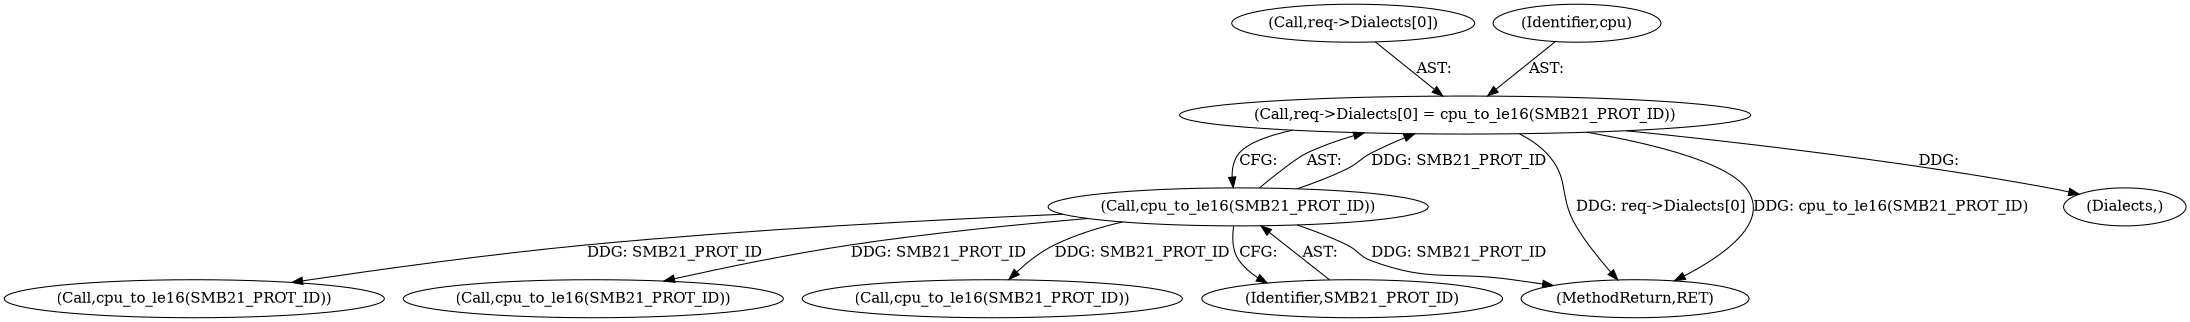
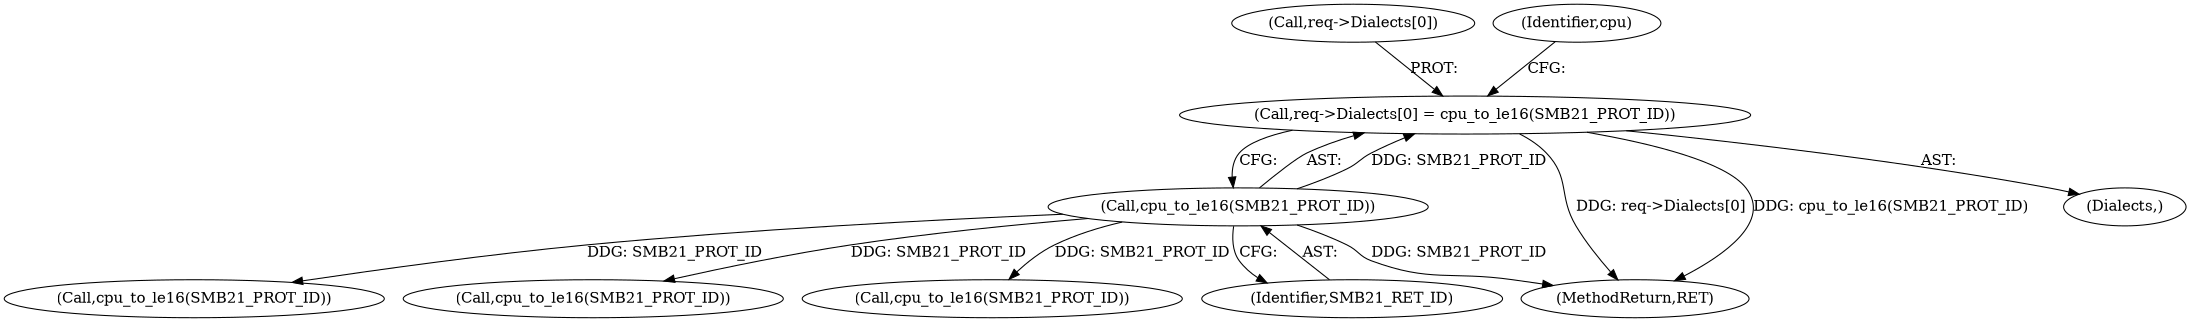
edge "(Call,req->Dialects[0])" -> "(Call,req->Dialects[0] = cpu_to_le16(SMB21_PROT_ID))": label "AST: " -> "PROT: "
edge "(Identifier,cpu)" -> "(Call,req->Dialects[0] = cpu_to_le16(SMB21_PROT_ID))": label "AST: " -> "CFG: "
edge "(Call,req->Dialects[0] = cpu_to_le16(SMB21_PROT_ID))" -> "(Dialects,)": label "DDG: " -> "AST: "
node "(Identifier,SMB21_PROT_ID)": label "(Identifier,SMB21_PROT_ID)" -> "(Identifier,SMB21_RET_ID)"
